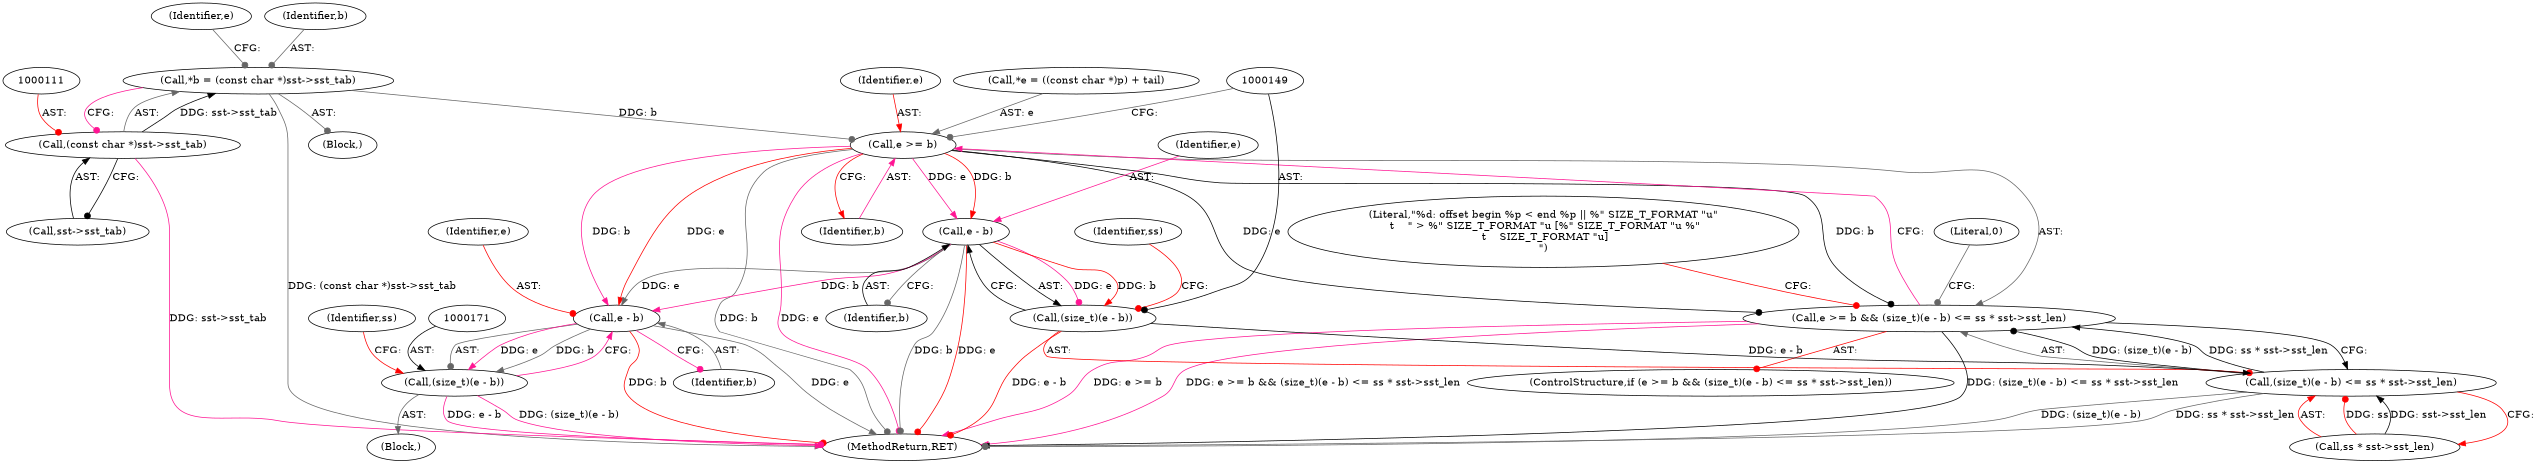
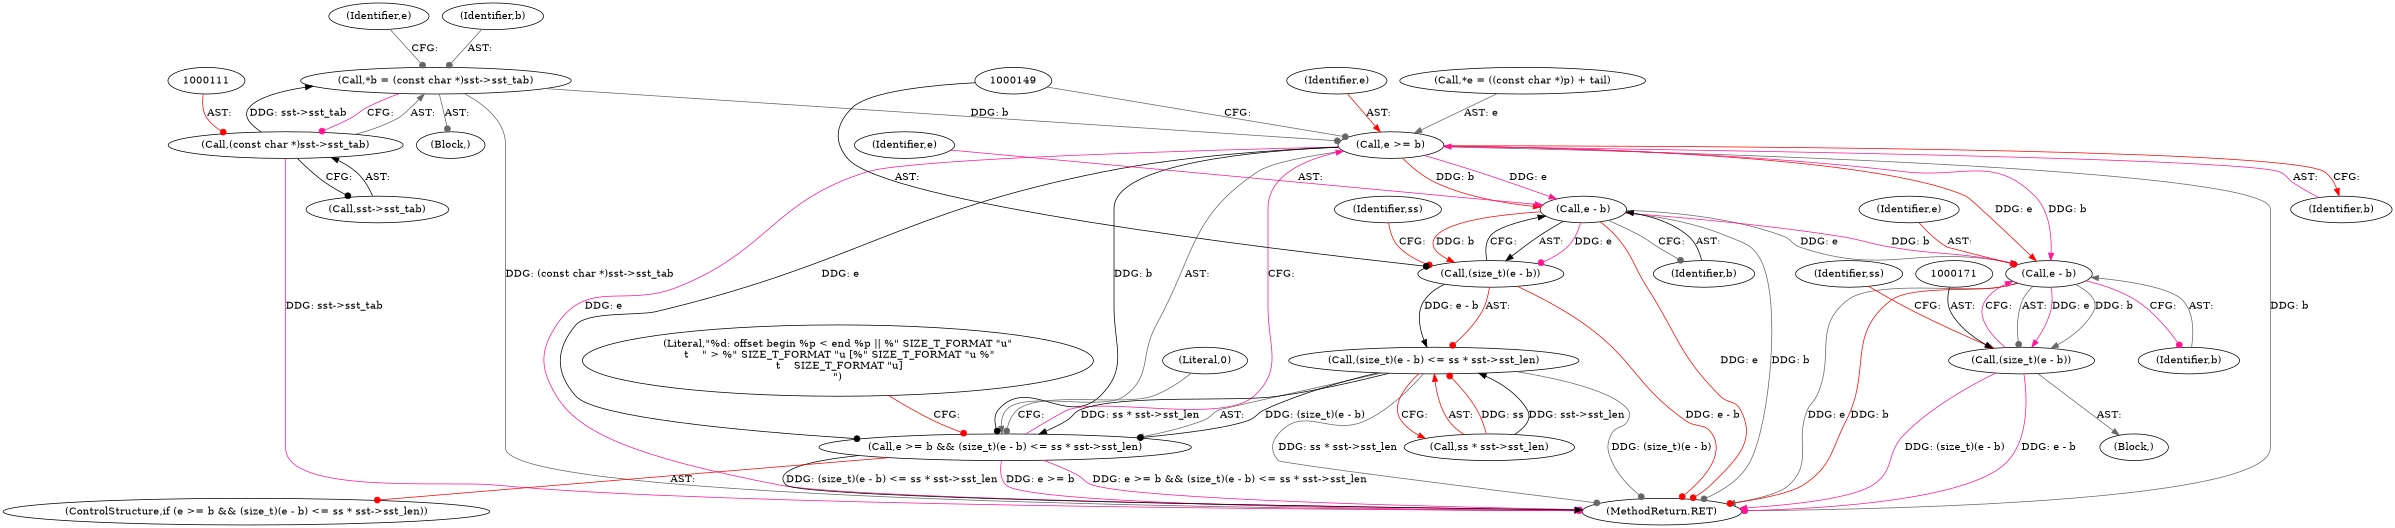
edge "(Call,e >= b && (size_t)(e - b) <= ss * sst->sst_len)" -> "(Call,(size_t)(e - b) <= ss * sst->sst_len)": removed, label "CFG:"
